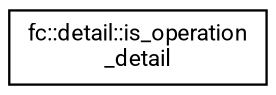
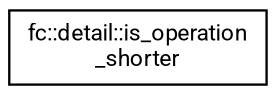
node "fc::detail::is_operation _detail": label "fc::detail::is_operation _detail" -> "fc::detail::is_operation _shorter"
